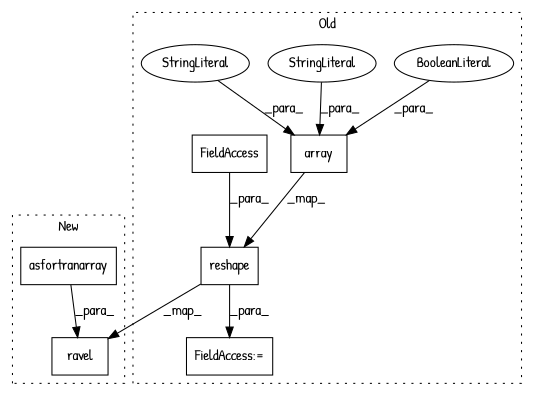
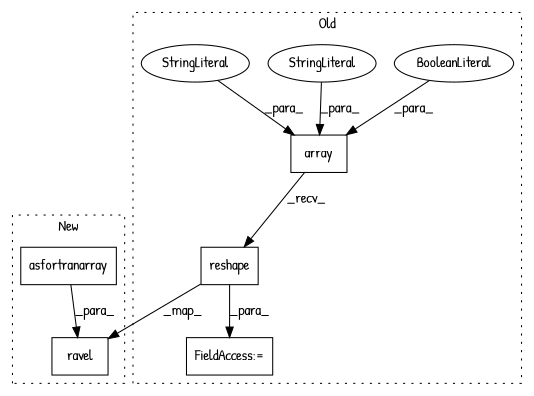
node "FieldAccess": removed
edge "array" -> "reshape": label "_map_" -> "_recv_"
